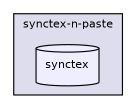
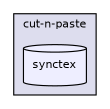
cluster "synctex-n-paste": label "synctex-n-paste" -> "cut-n-paste"
